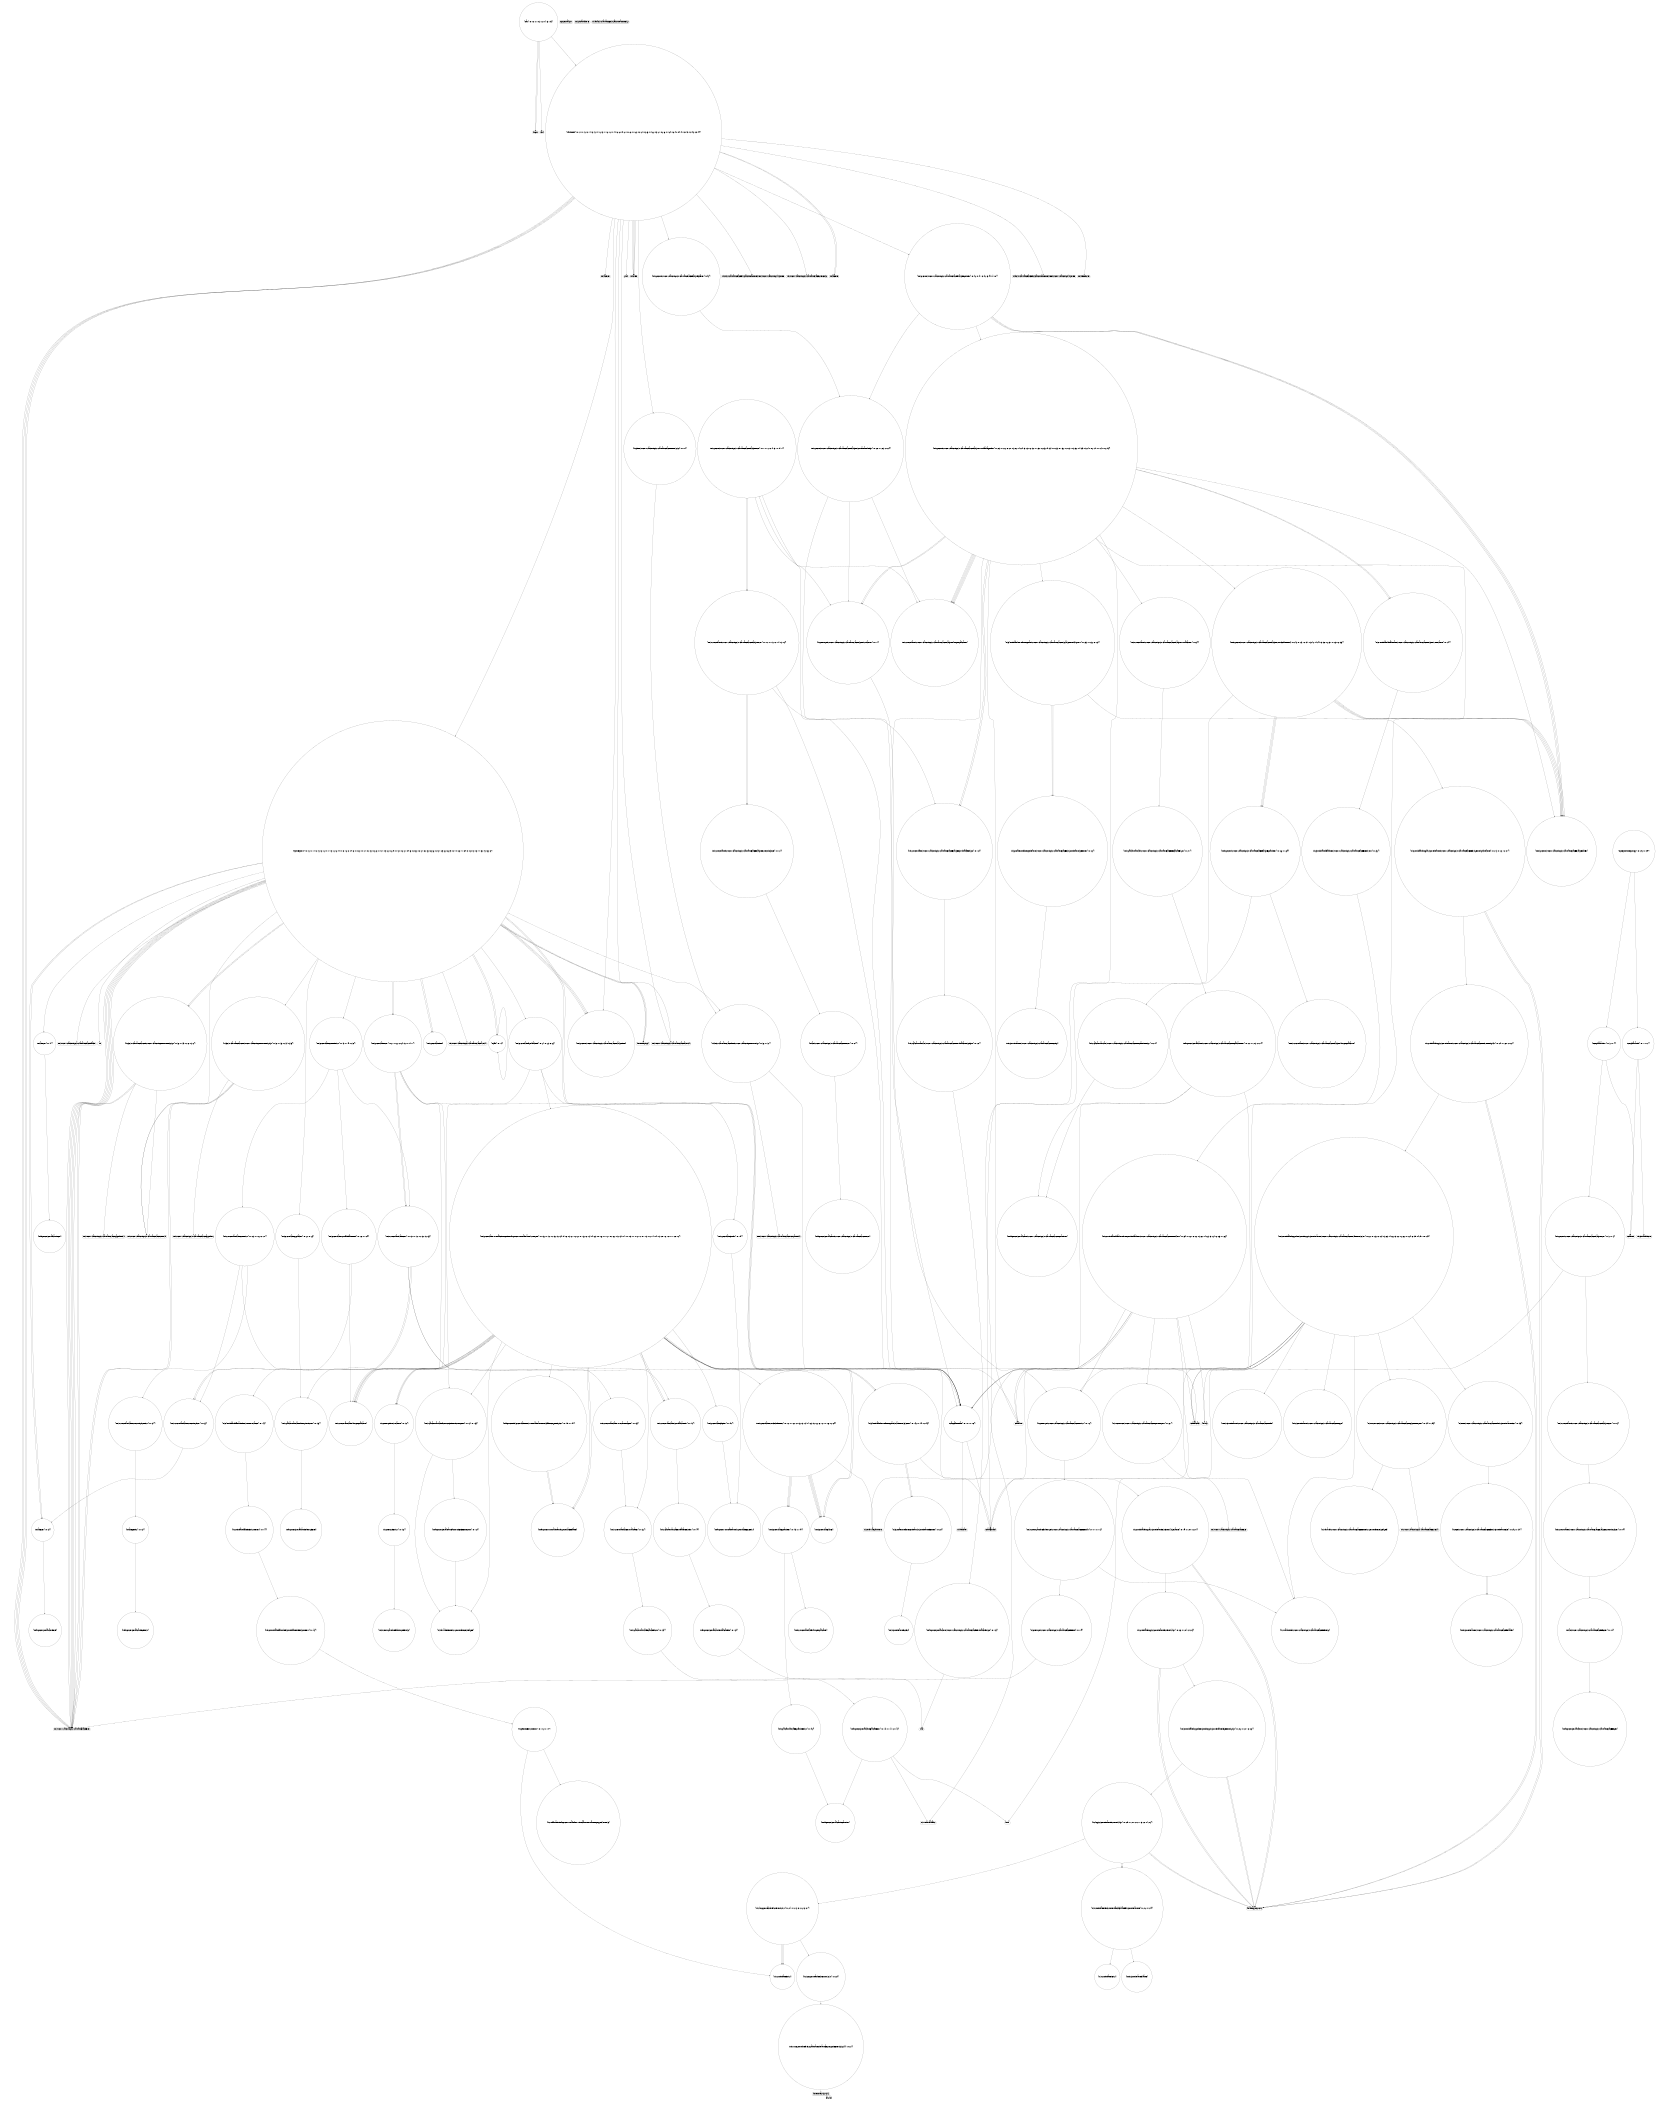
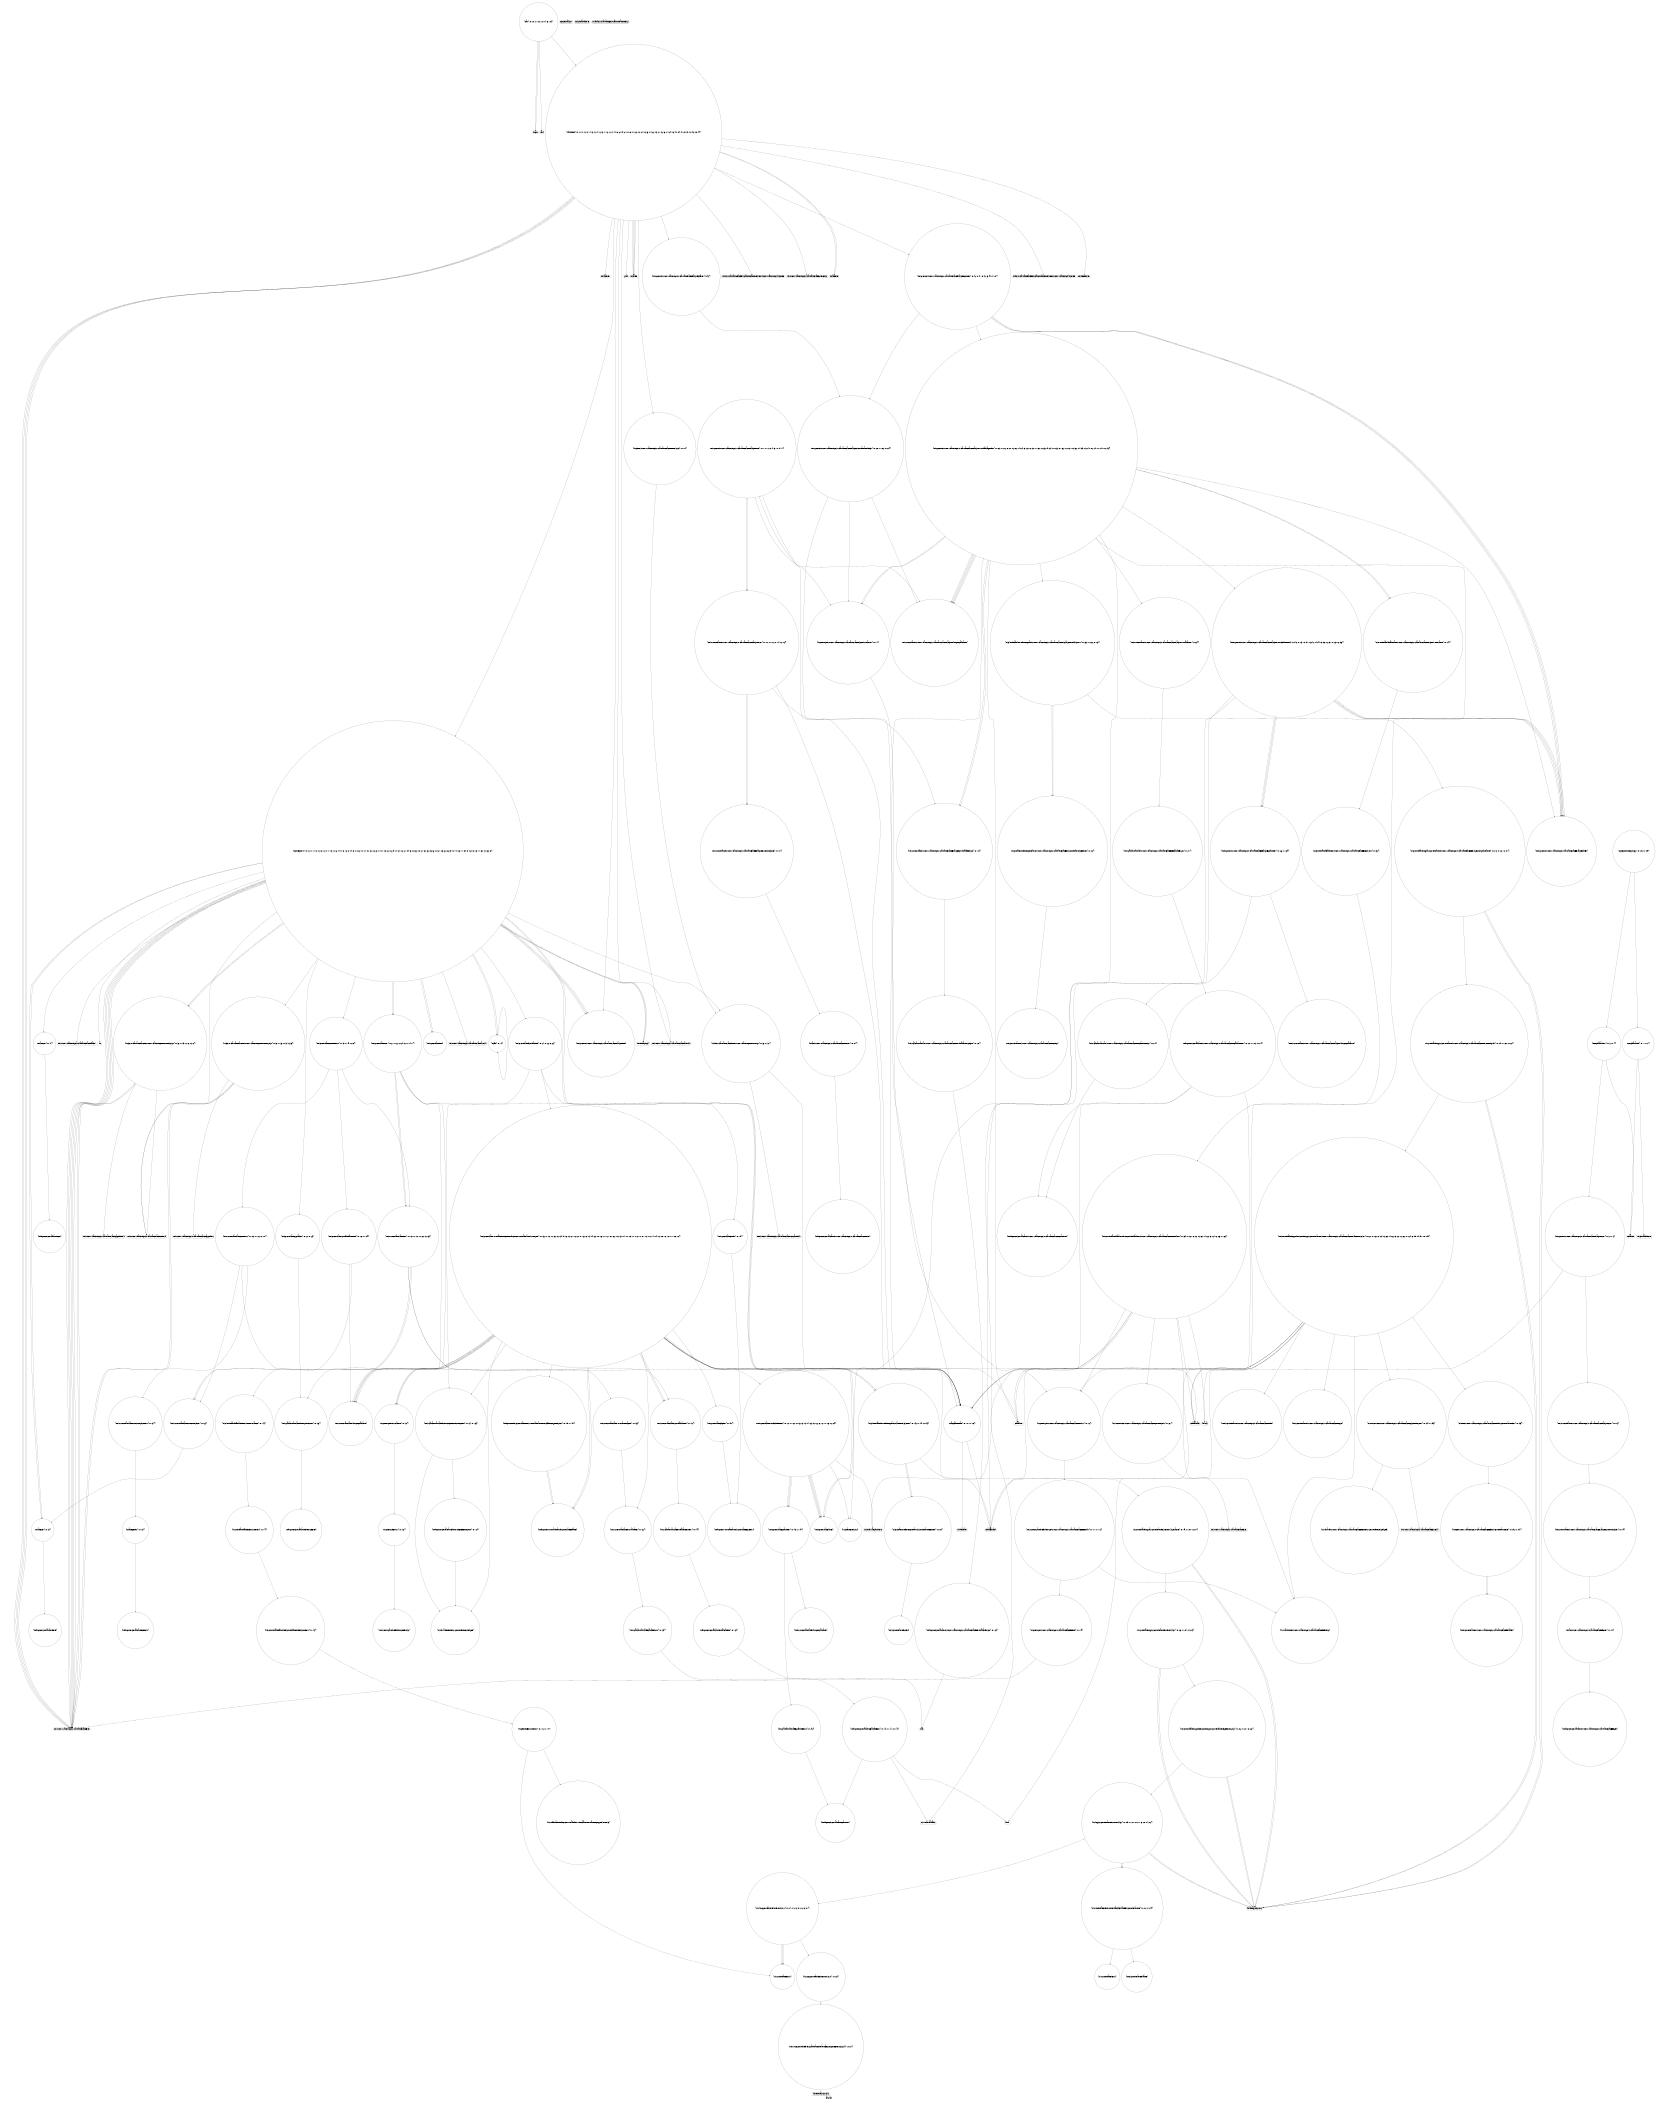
node "{_ZSt3maxImERKT_S2_S2_}": added
